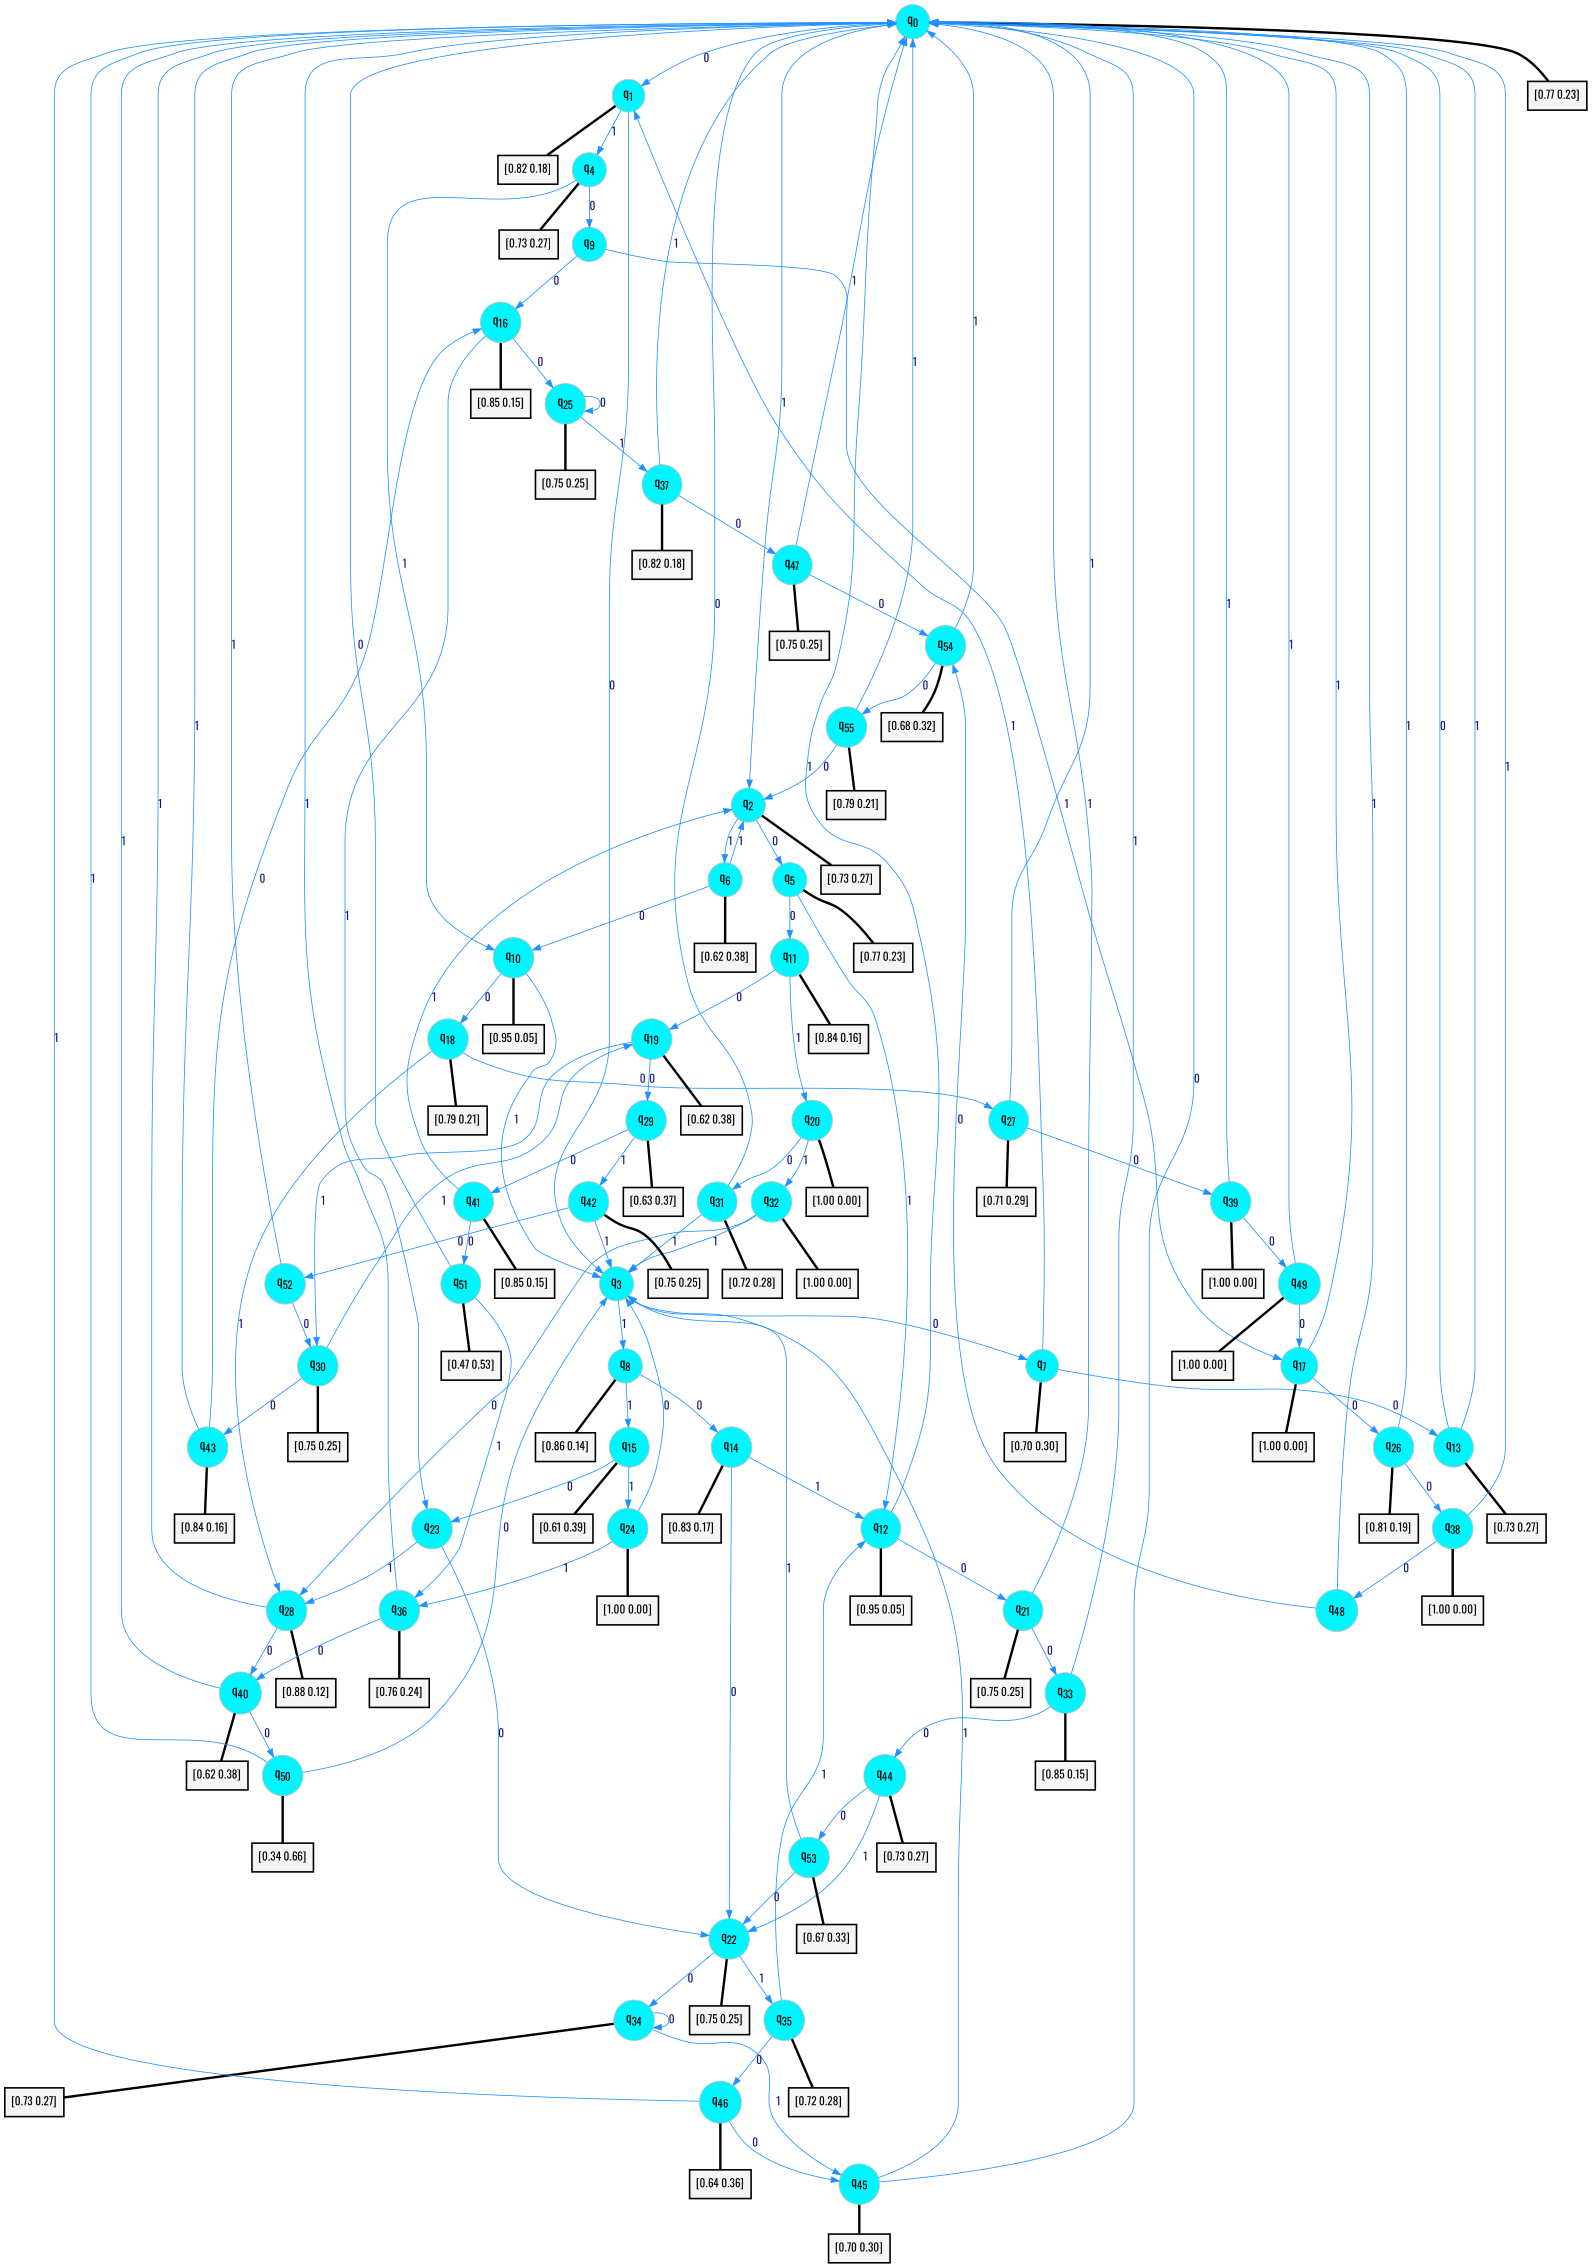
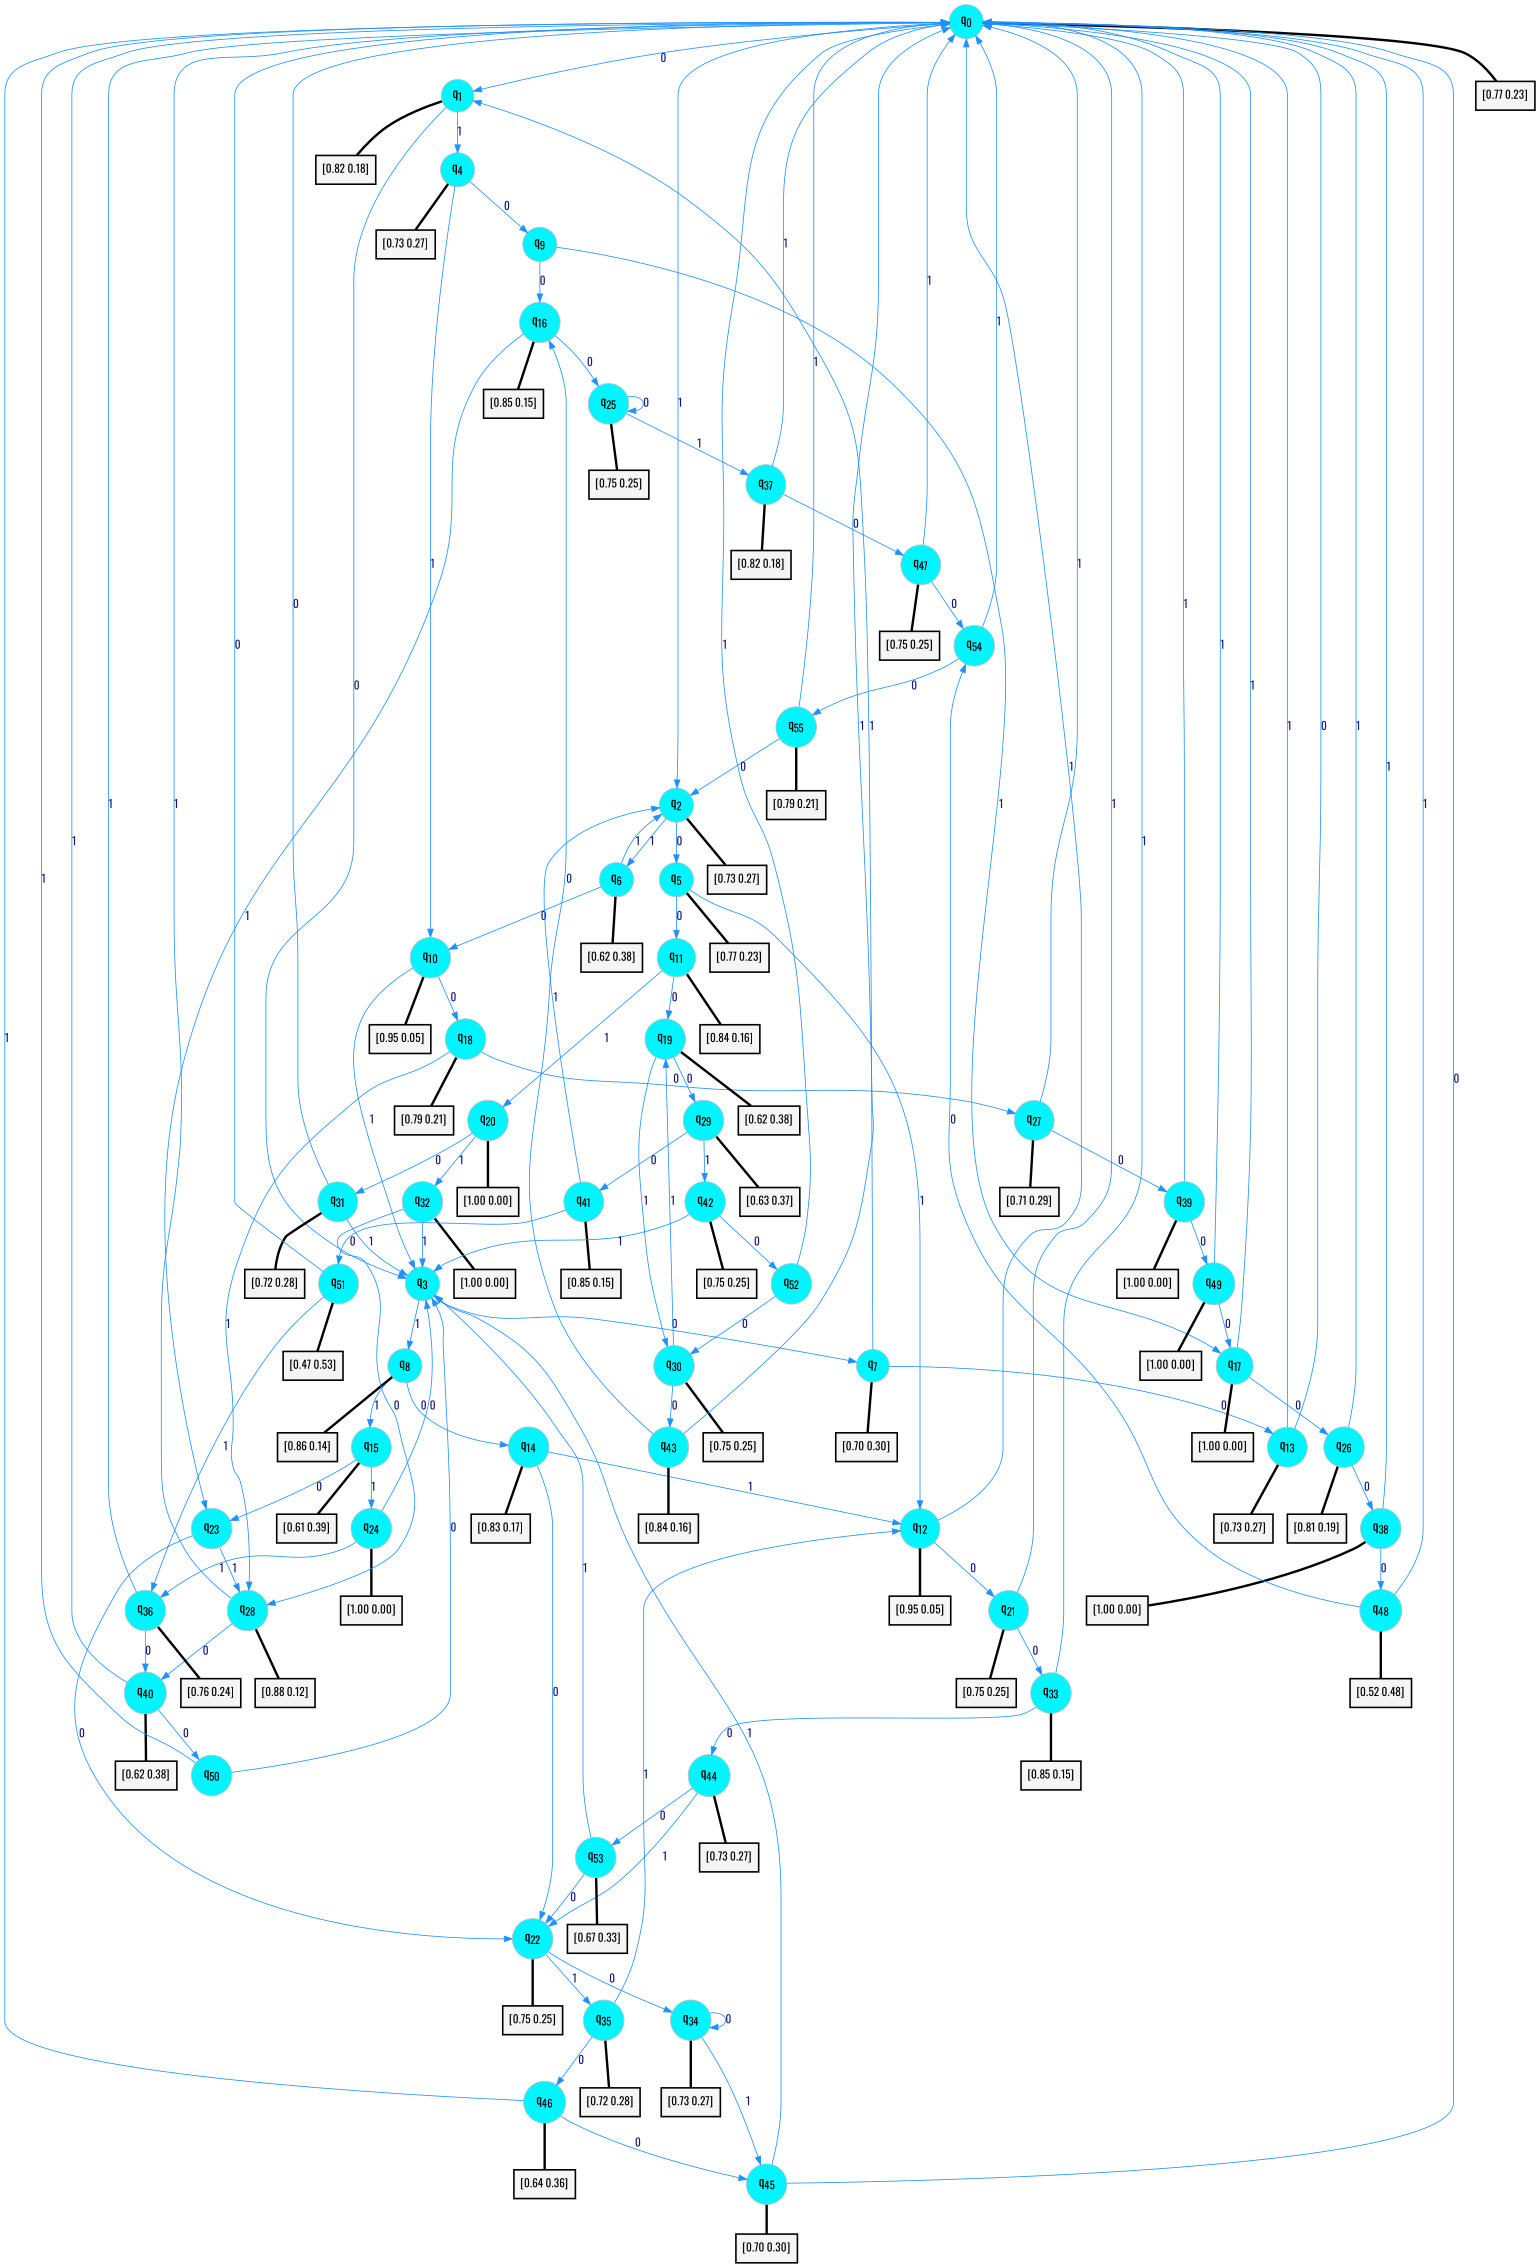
node "[0.68 0.32]": removed
node "[0.52 0.48]": added
node "[0.34 0.66]": removed
